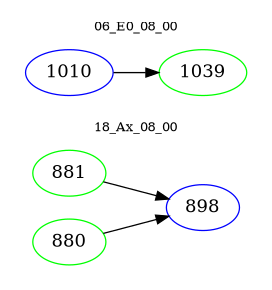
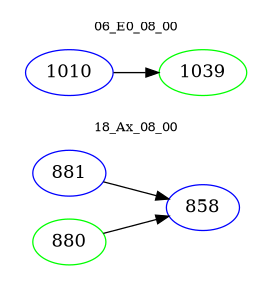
node "881": color green -> blue
node "898": label "898" -> "858"
